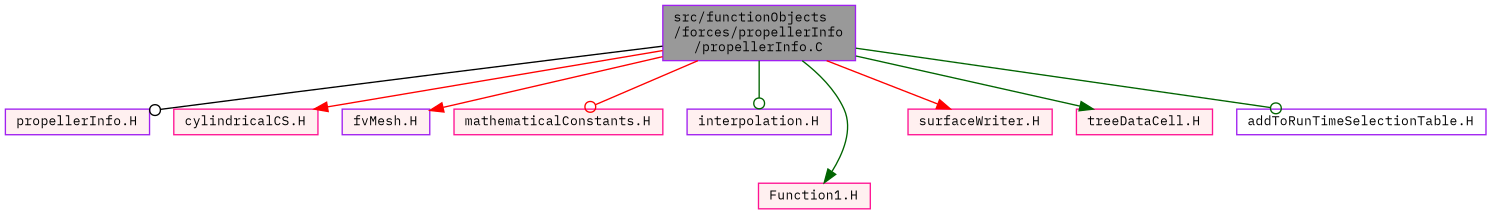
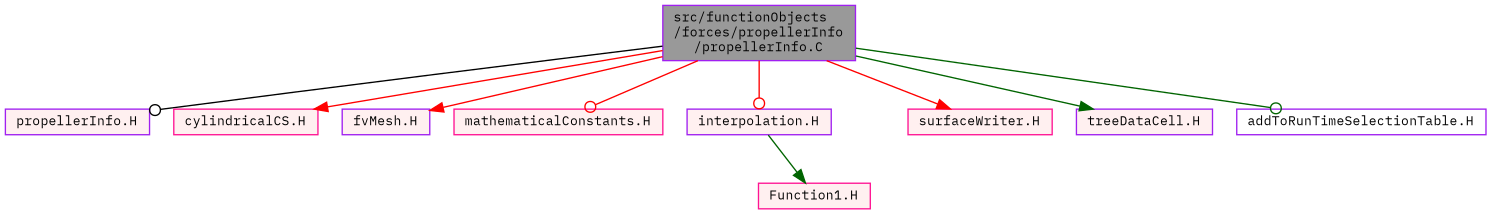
edge "src/functionObjects /forces/propellerInfo /propellerInfo.C" -> "interpolation.H": color darkgreen -> red
edge "src/functionObjects /forces/propellerInfo /propellerInfo.C" -> "Function1.H": now "interpolation.H" -> "Function1.H"
node "treeDataCell.H": color deeppink -> purple
